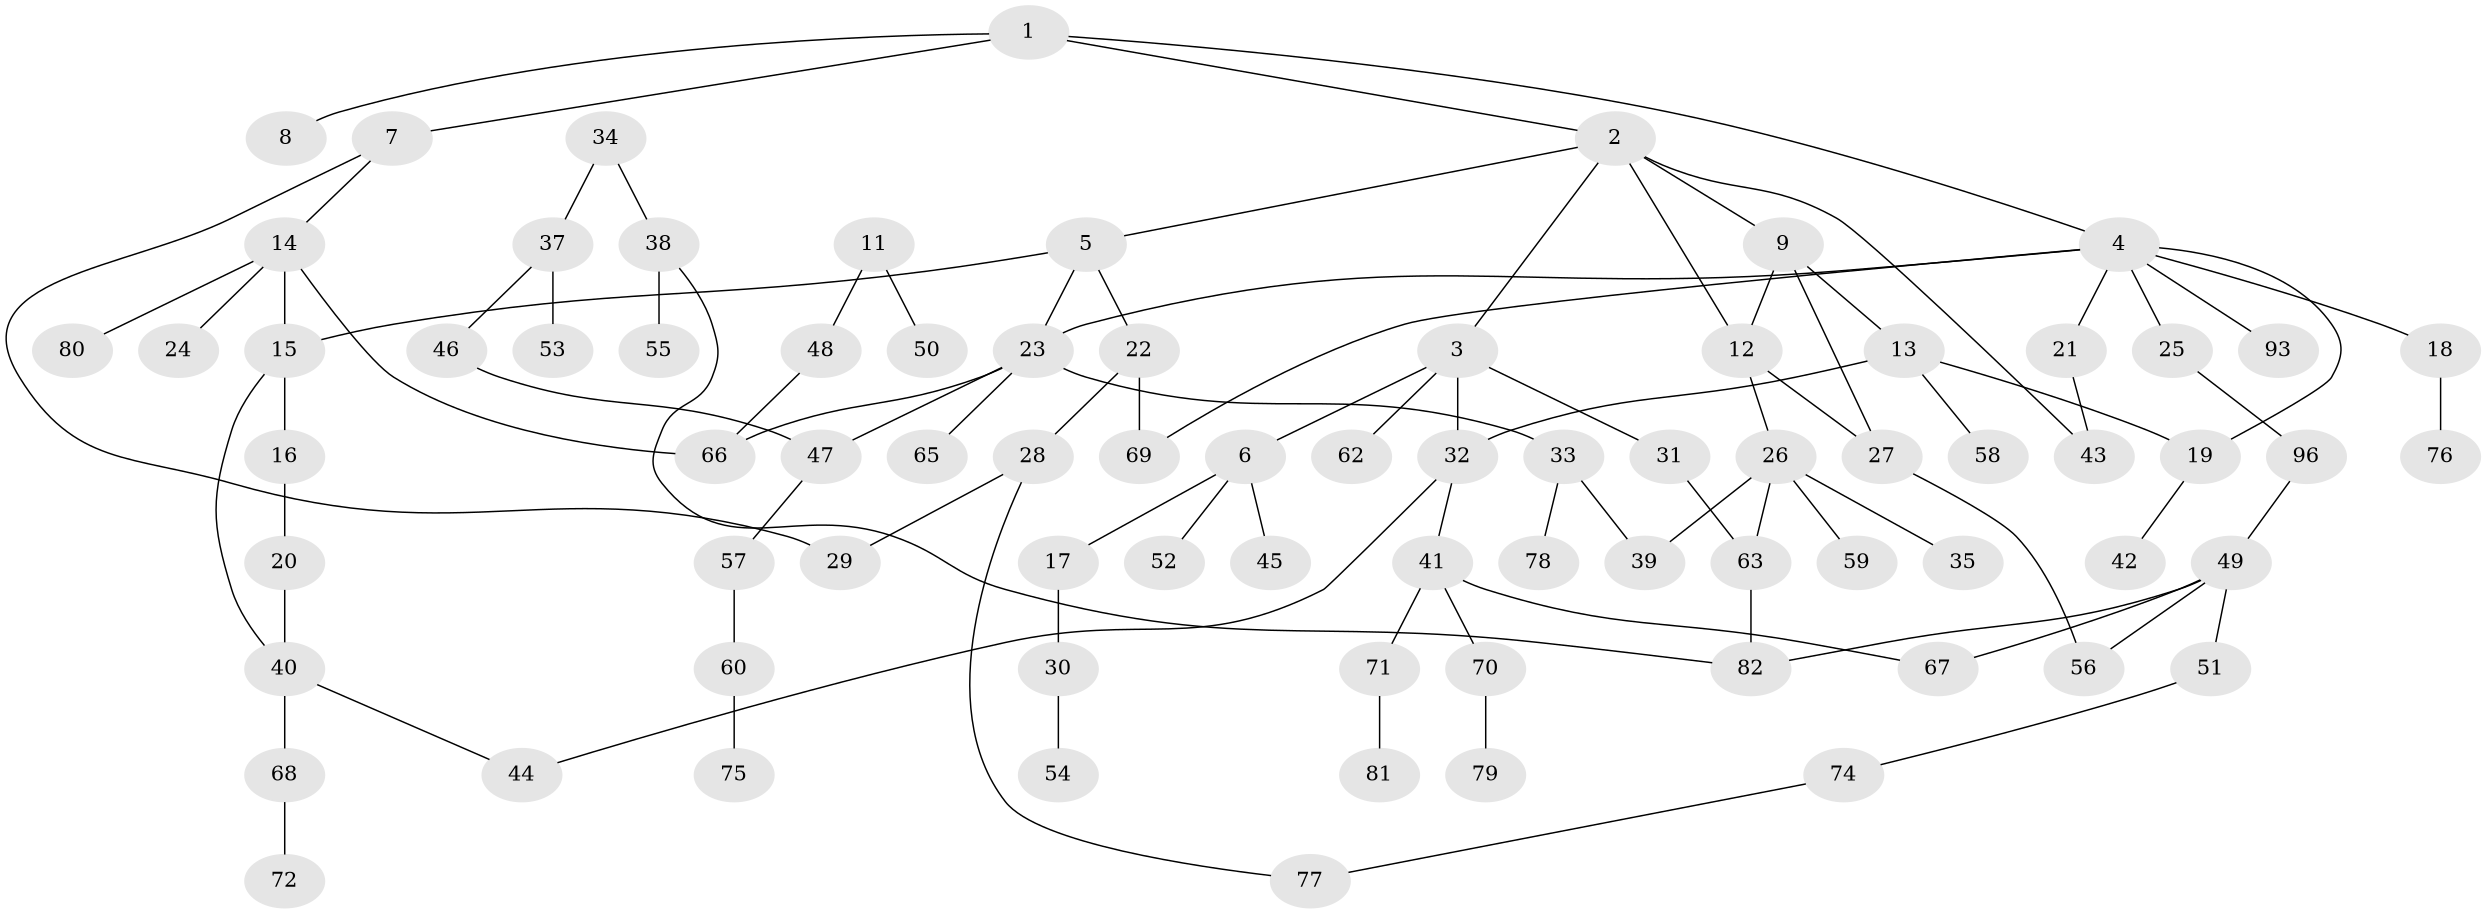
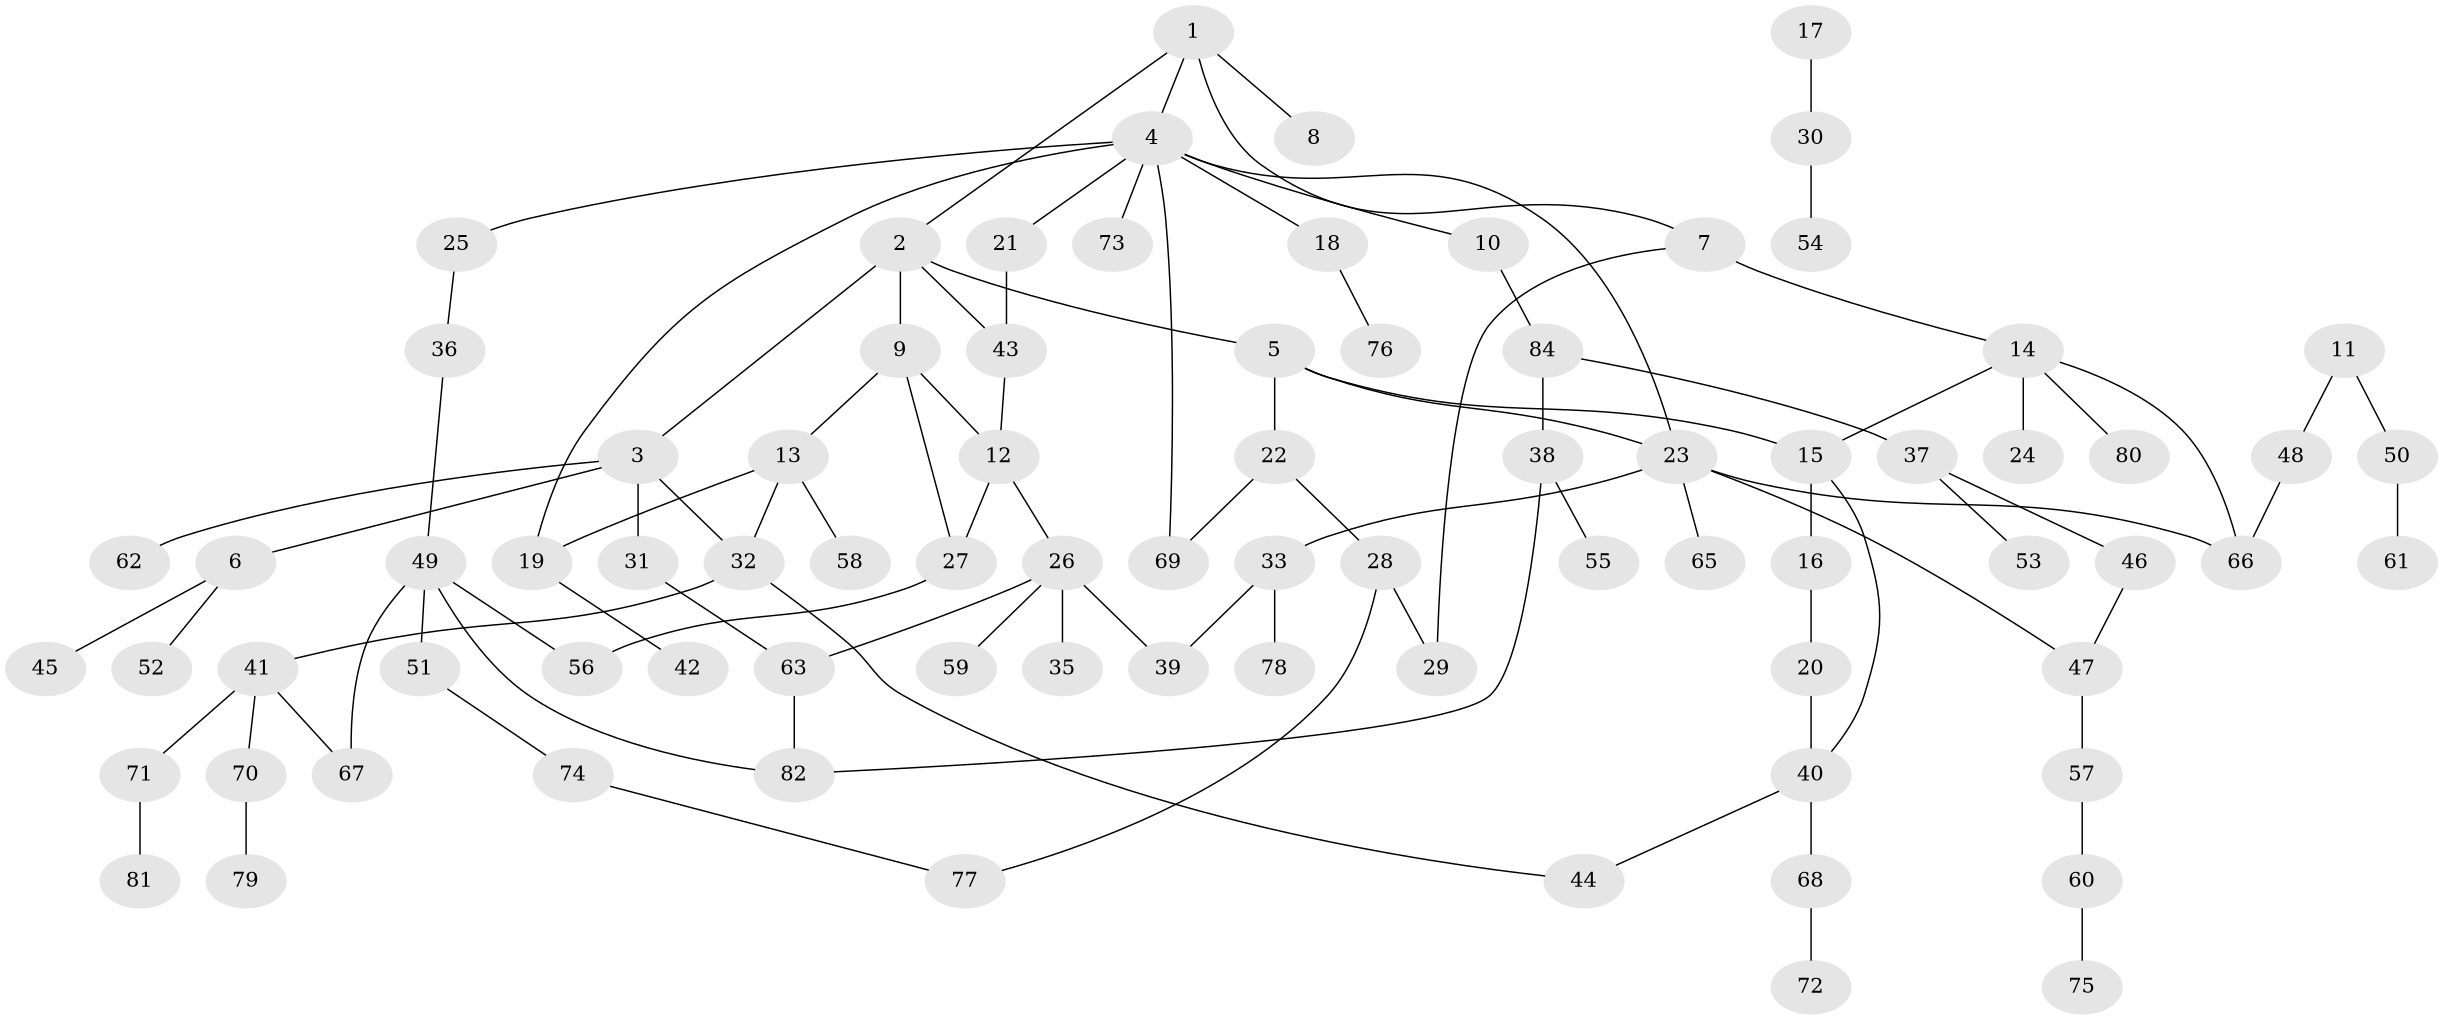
node "34": label "34" -> "84"
node "10": added
edge "2" -- "12": now "43" -- "12"
node "93": label "93" -> "73"
node "96": label "96" -> "36"
edge "6" -- "17": removed
node "61": added
